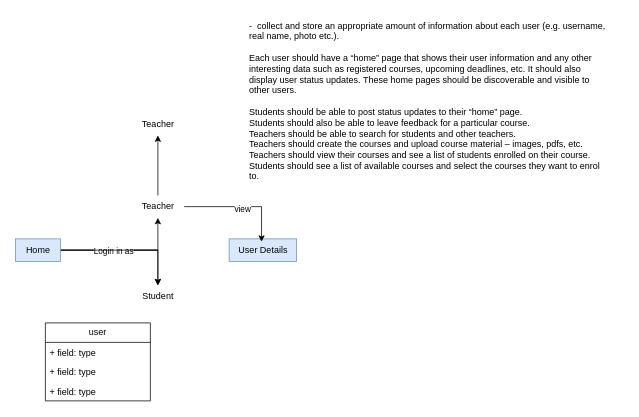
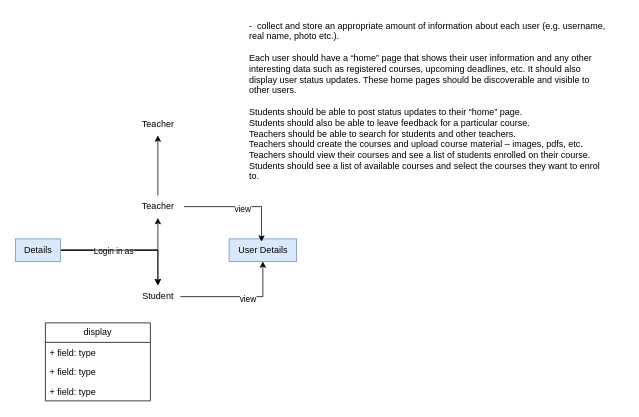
node "Home": label "Home" -> "Details"
edge "Student" -> "User Details": added, label "view"
node "user": label "user" -> "display"
